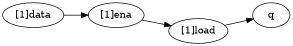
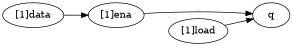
edge "[1]ena" -> "[1]load": now "[1]ena" -> "q"
